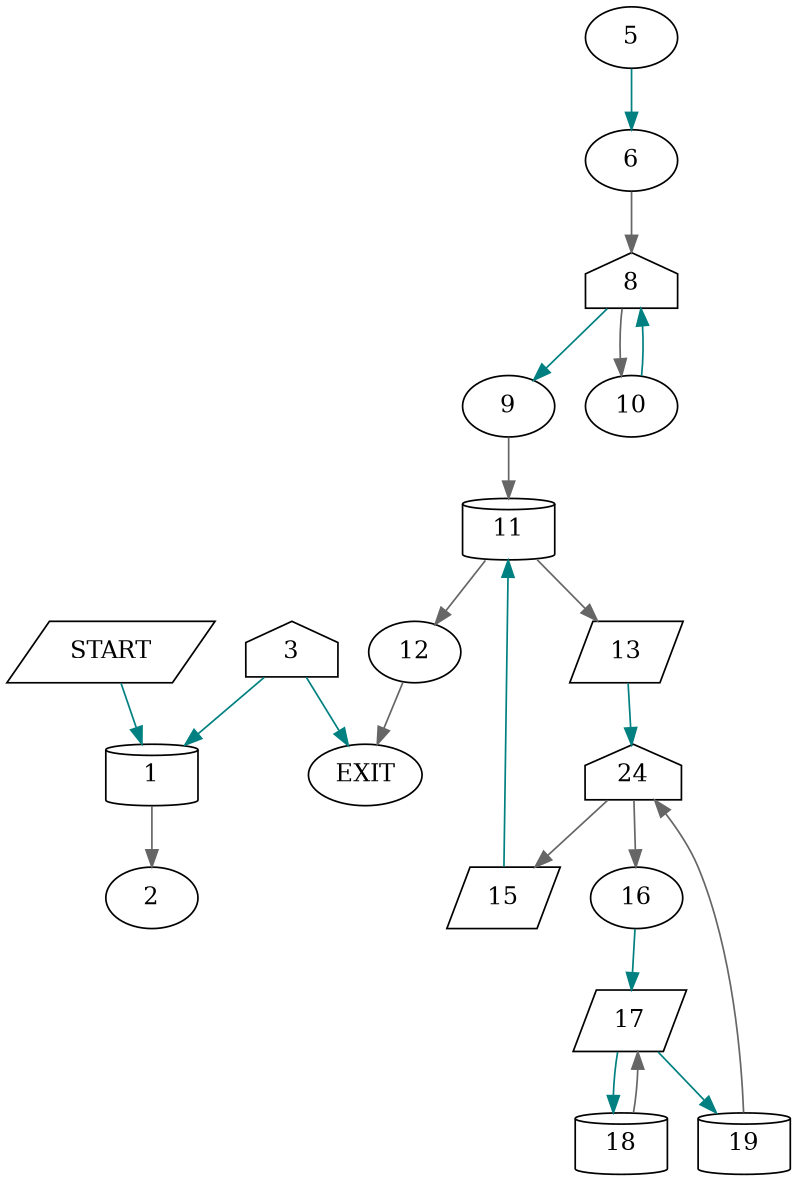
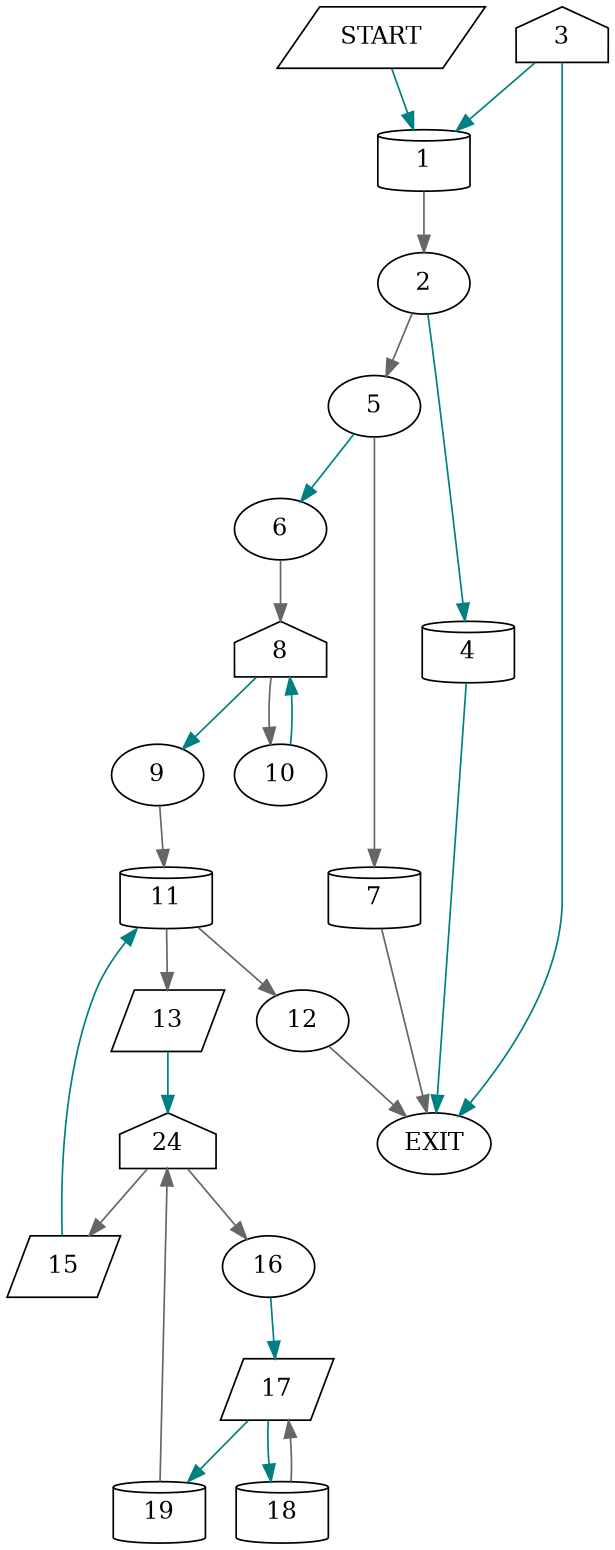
edge "2" -> "5": added
node "4": added
node "7": added
